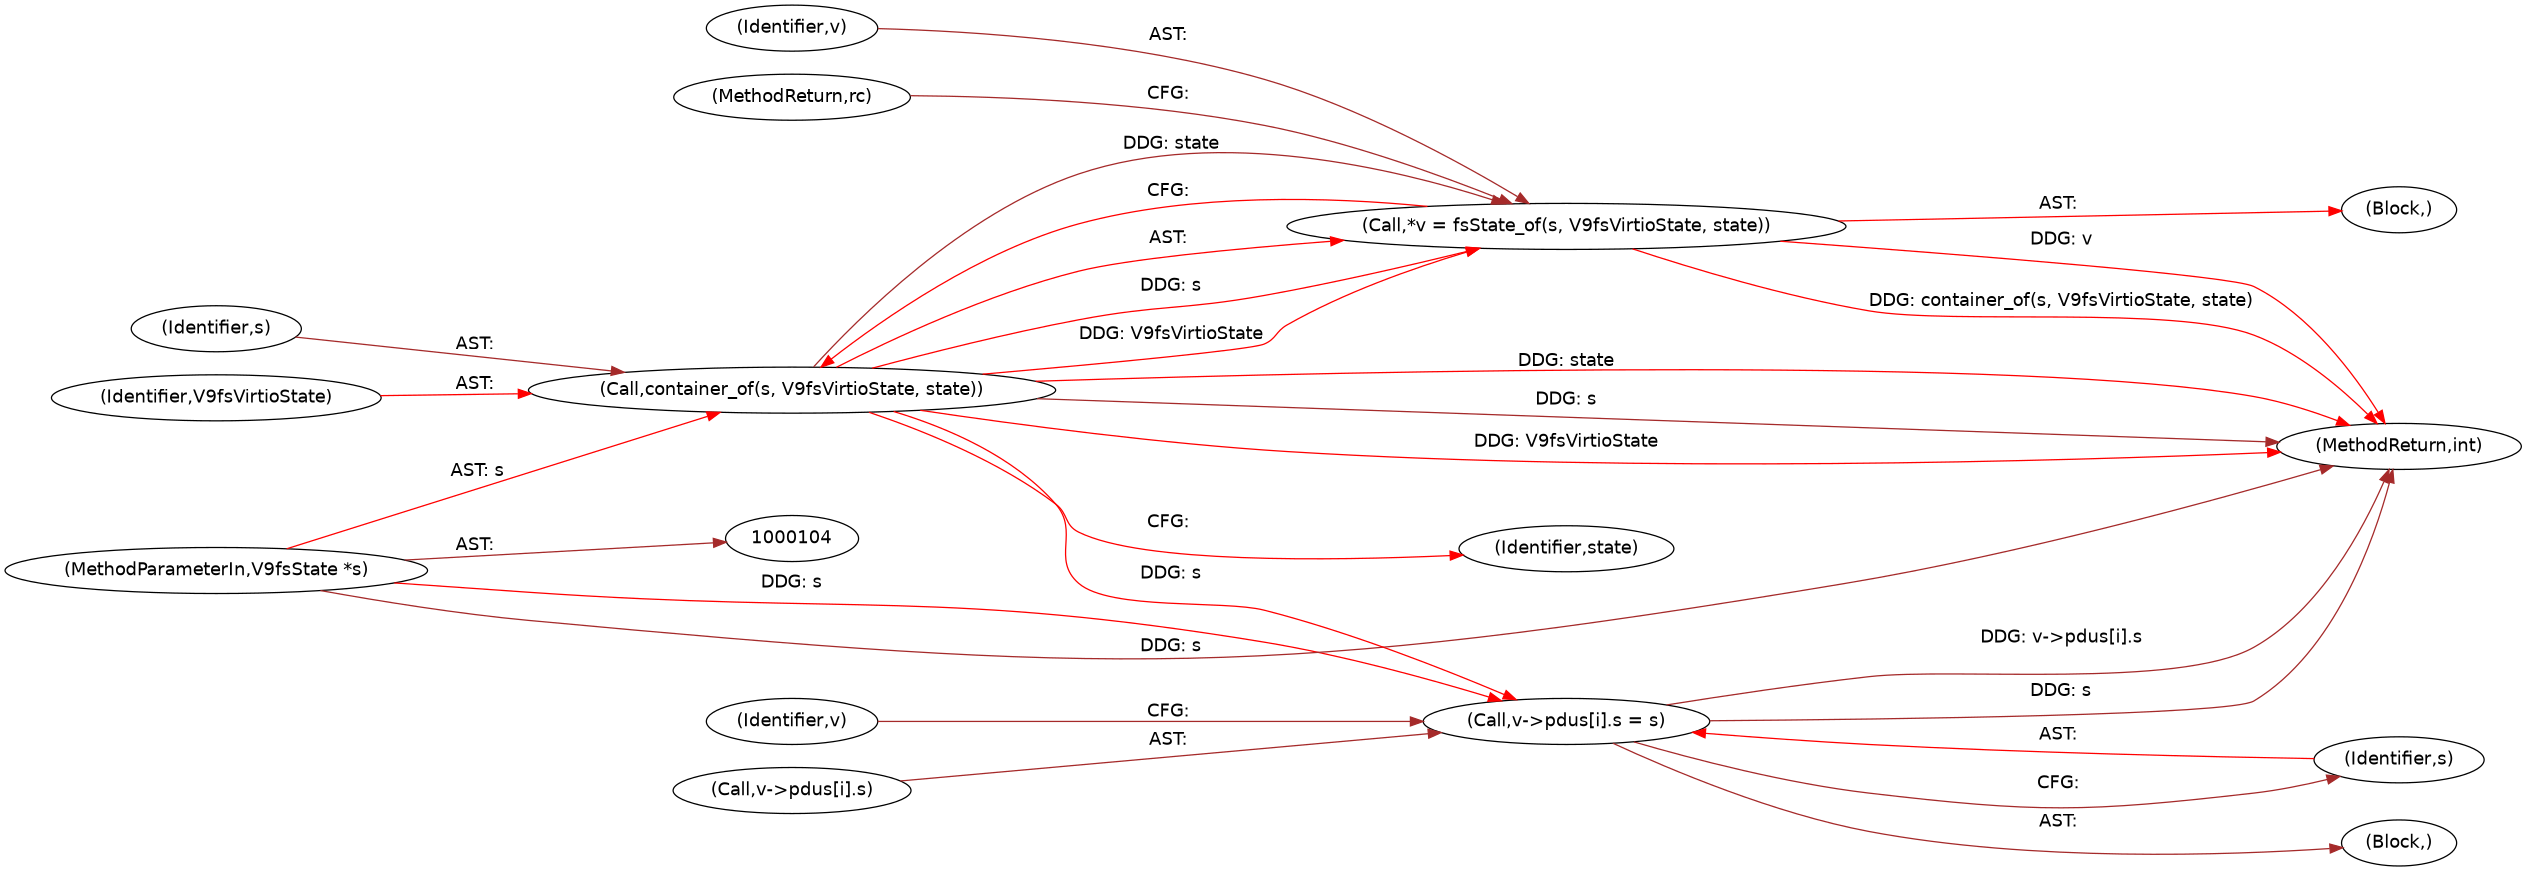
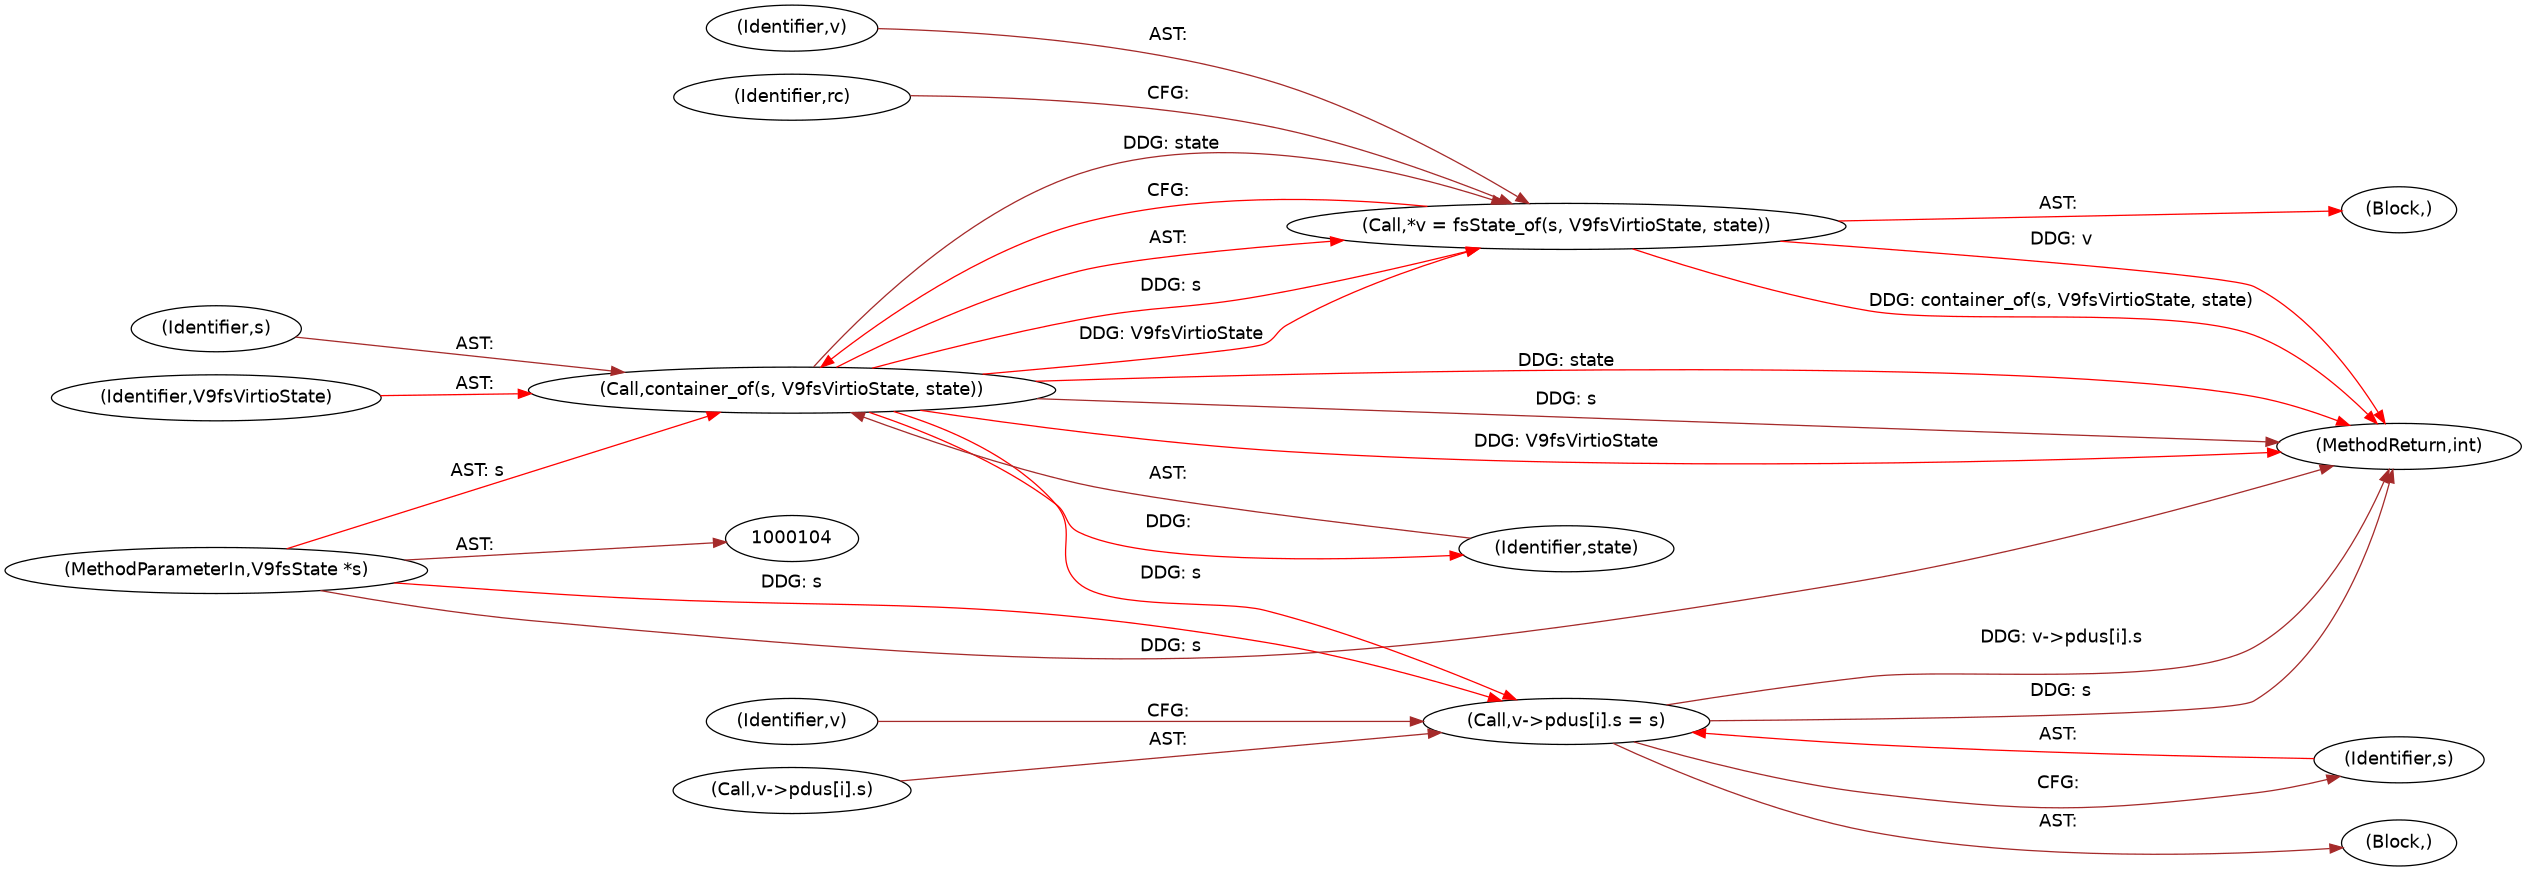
node "(MethodReturn,rc)": label "(MethodReturn,rc)" -> "(Identifier,rc)"
edge "(Identifier,state)" -> "(Call,container_of(s, V9fsVirtioState, state))": added, label "AST:"
edge "(Call,container_of(s, V9fsVirtioState, state))" -> "(Identifier,state)": label "CFG: " -> "DDG: "
